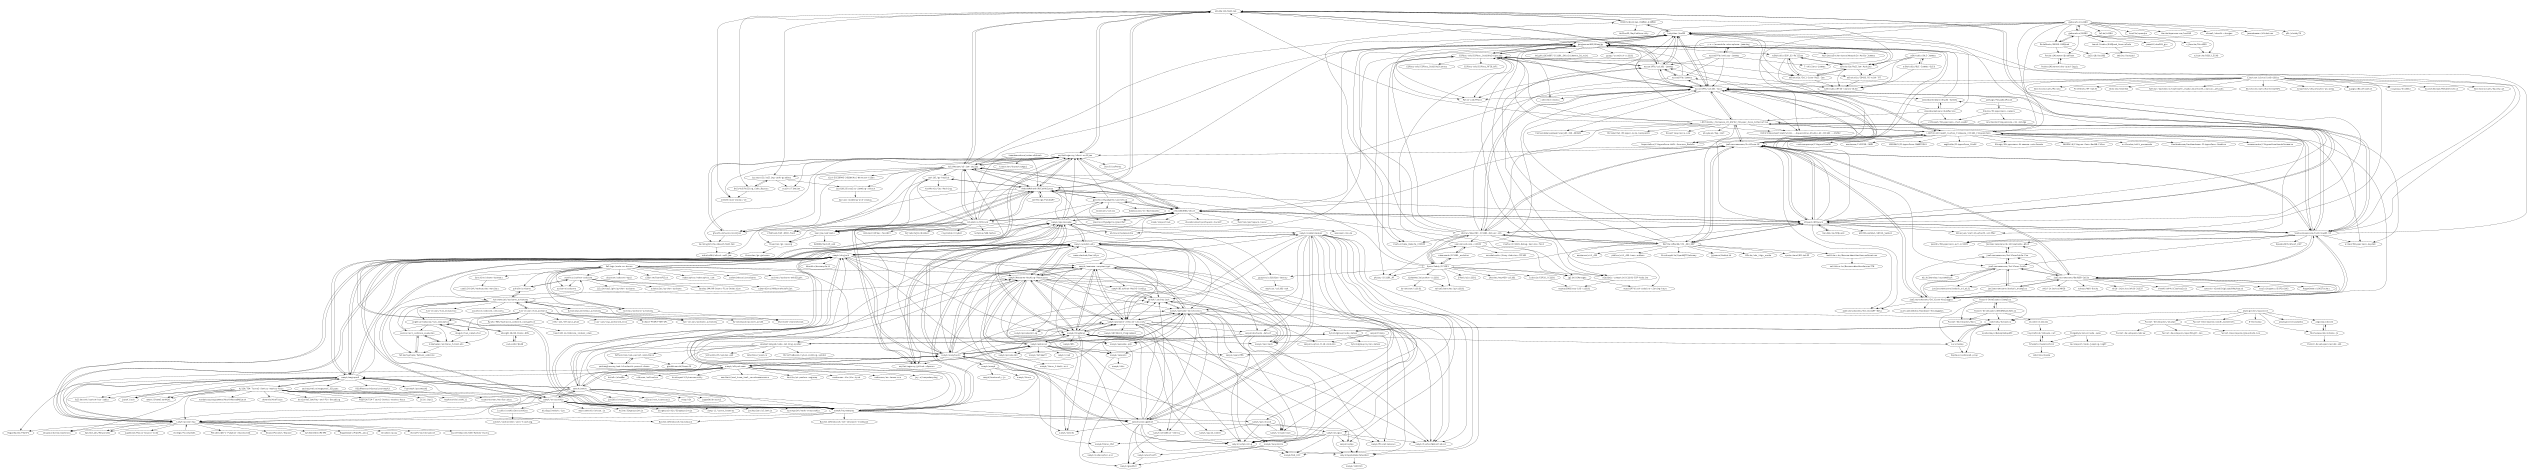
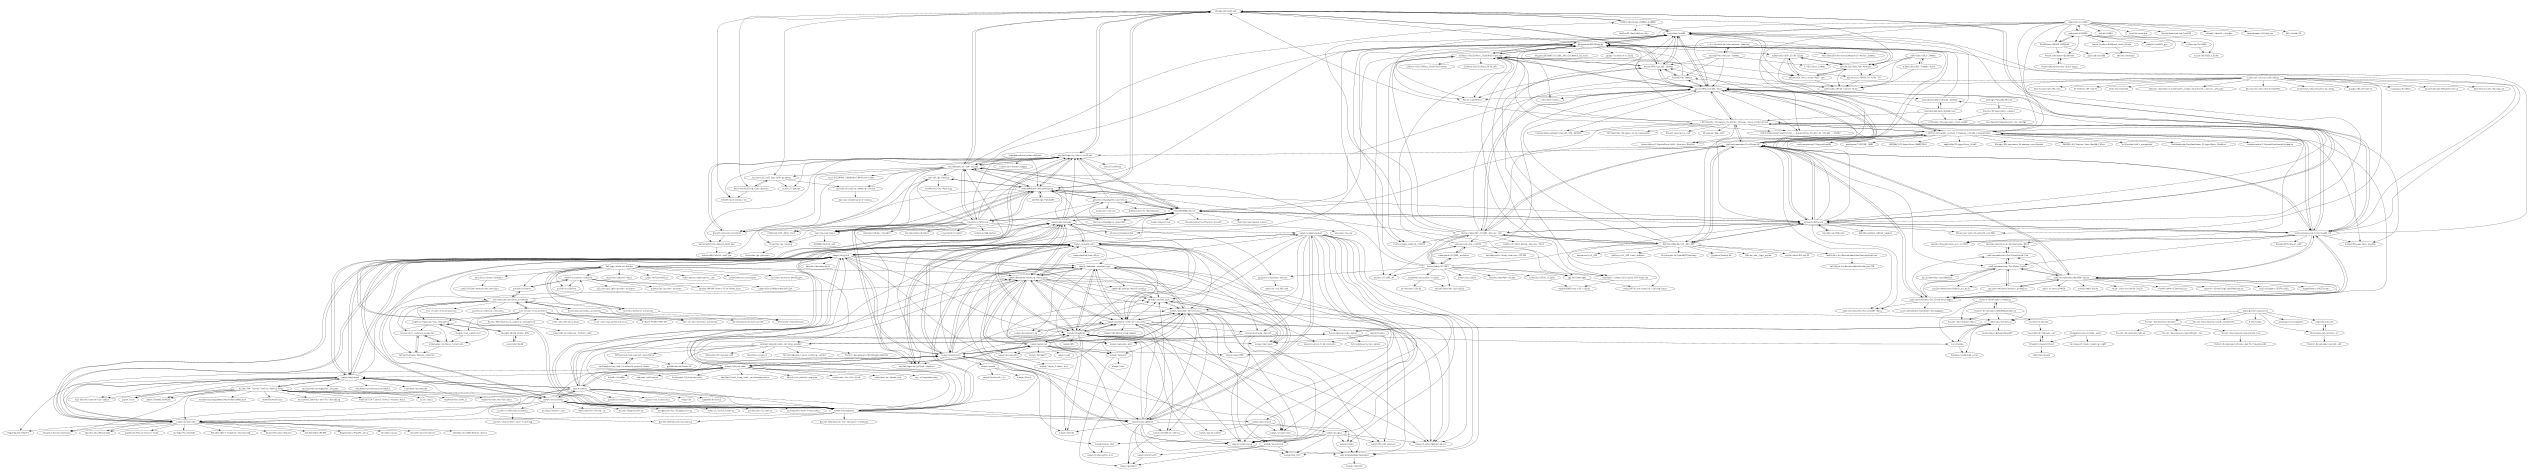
node "Parrot-Developers/Drone-Swift-Playgrounds": added
node "Parrot-Developers/RollingSpiderEdu": added
edge "xtr4nge/FruityWifi" -> "samyk/poisontap": reversed
edge "samyk/inspectrum" -> "samyk/quickjack": reversed
node "scpitt5darren/USB-Rubber-Ducky": label "scpitt5darren/USB-Rubber-Ducky" -> "hak5darren/USB-Rubber-Ducky"
